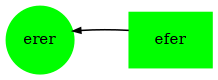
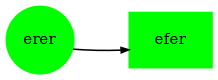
edge "efer" -> "erer": reversed
